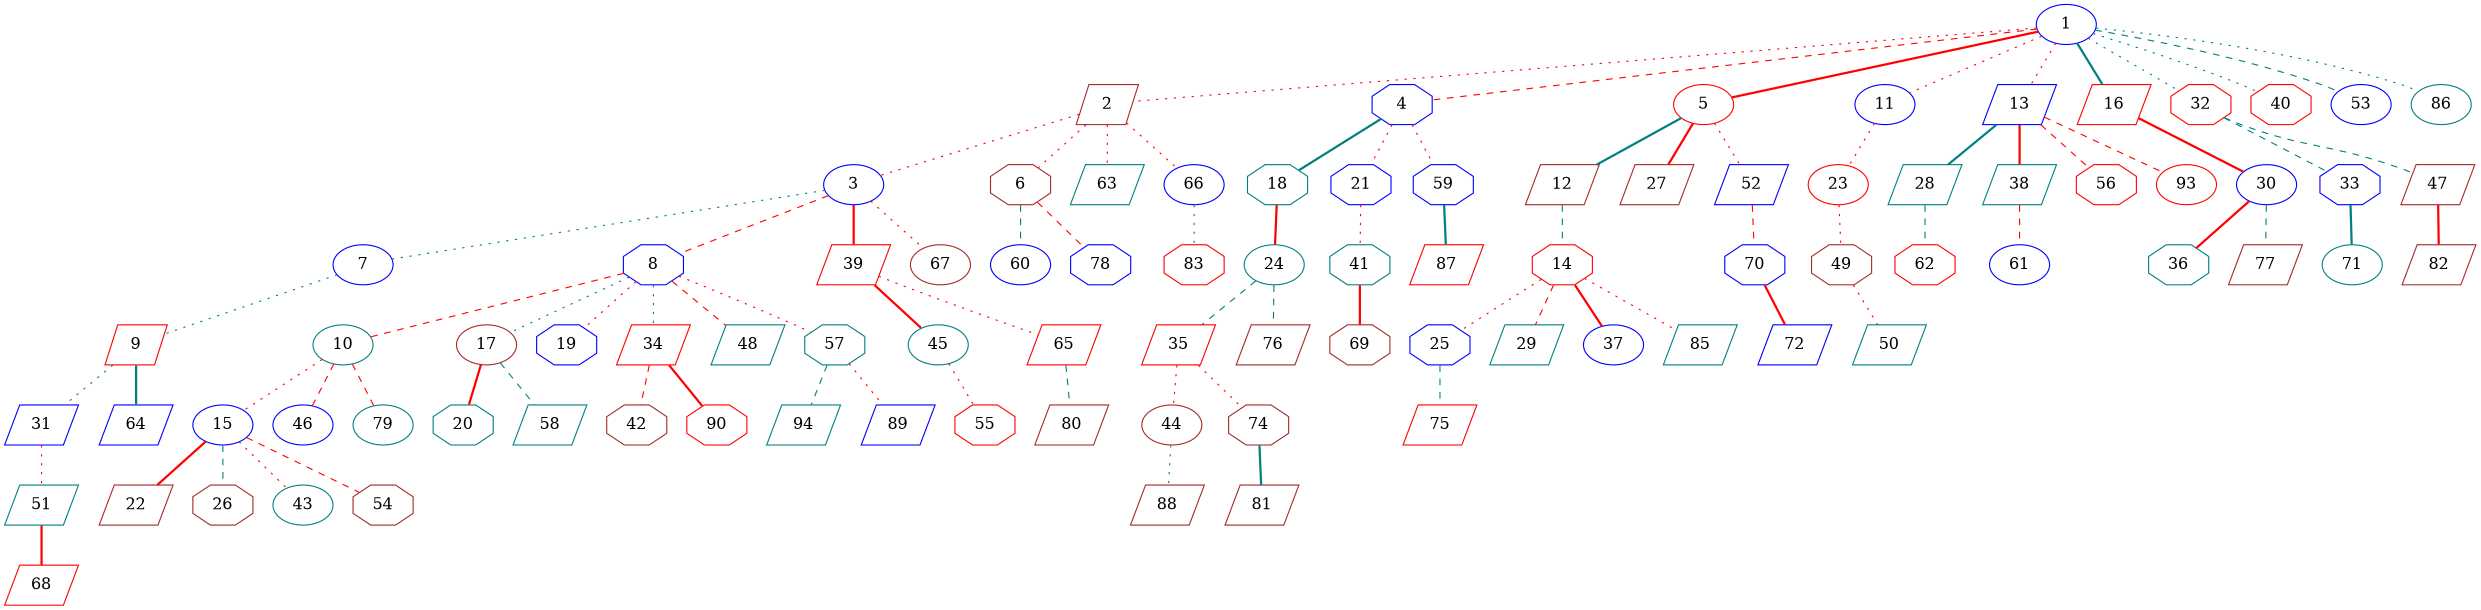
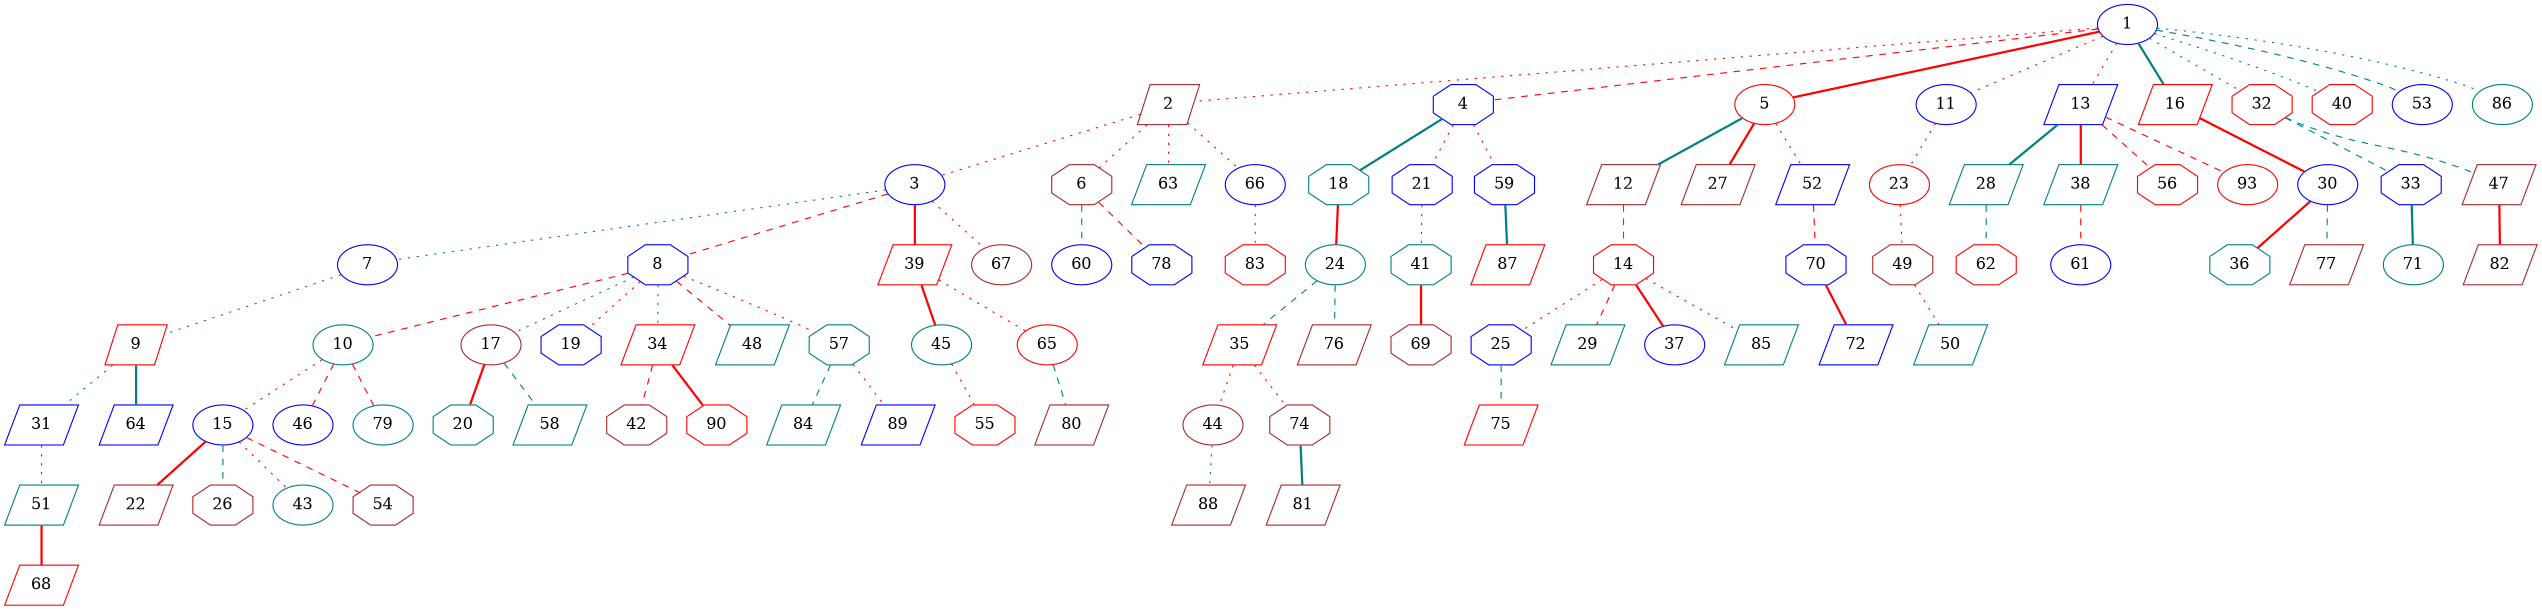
node "65": shape parallelogram -> ellipse
node "94": label "94" -> "84"
